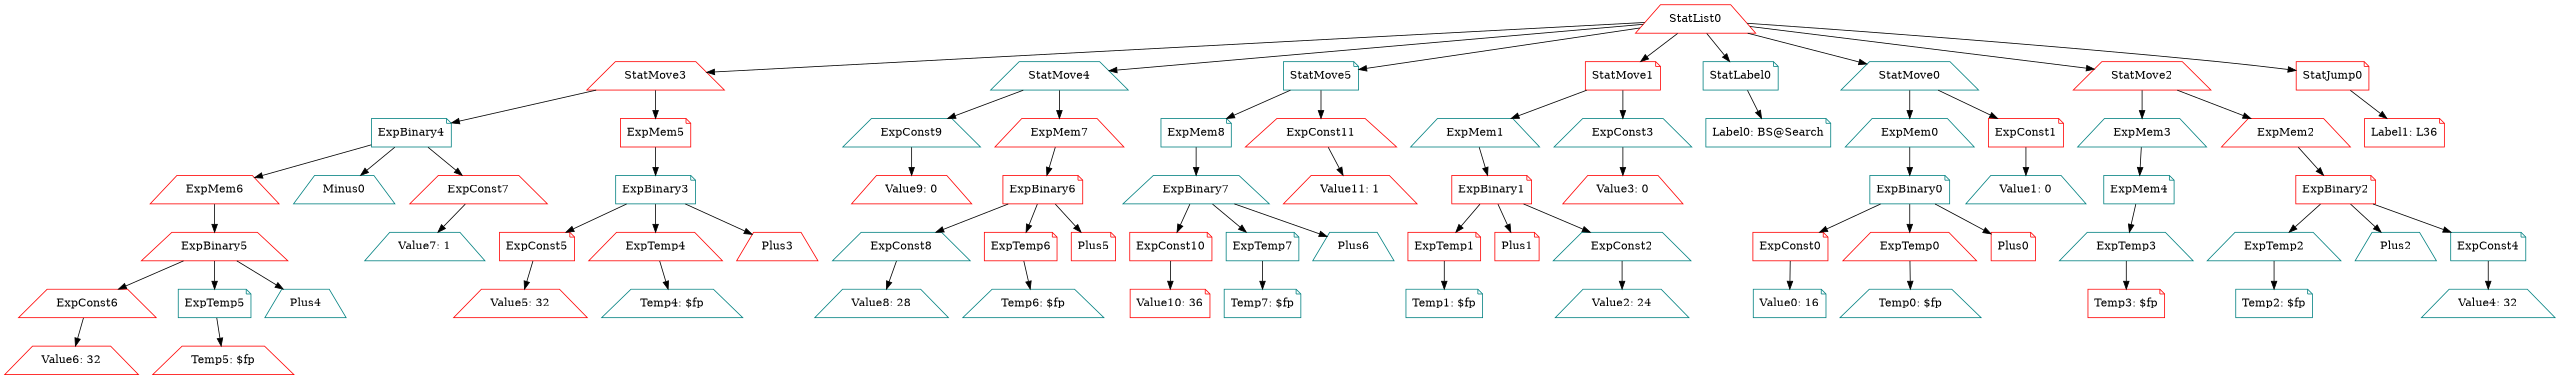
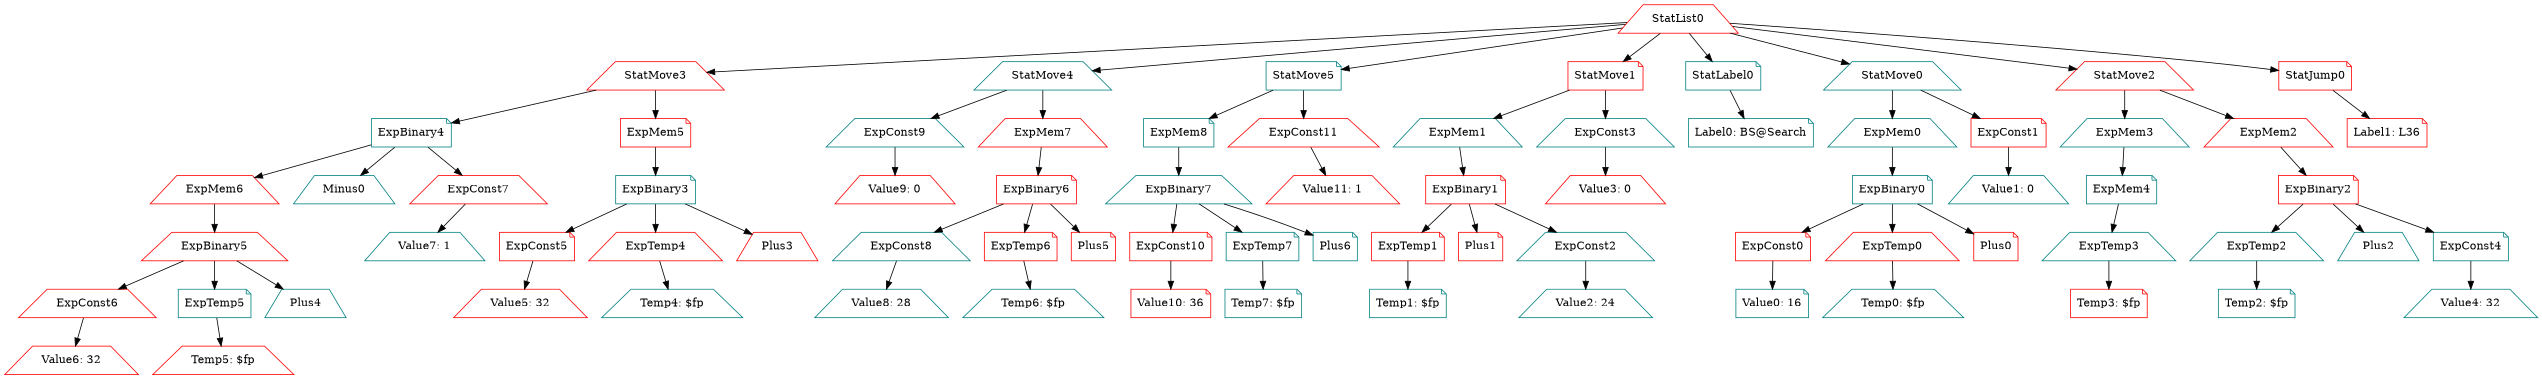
node "Plus6": shape trapezium -> note
